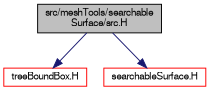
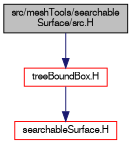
edge "src/meshTools/searchable Surface/src.H" -> "searchableSurface.H": now "treeBoundBox.H" -> "searchableSurface.H"
